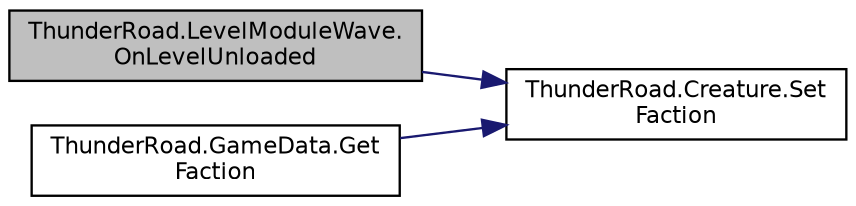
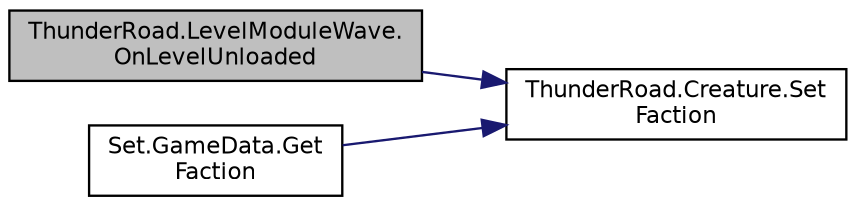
node "ThunderRoad.GameData.Get Faction": label "ThunderRoad.GameData.Get Faction" -> "Set.GameData.Get Faction"
